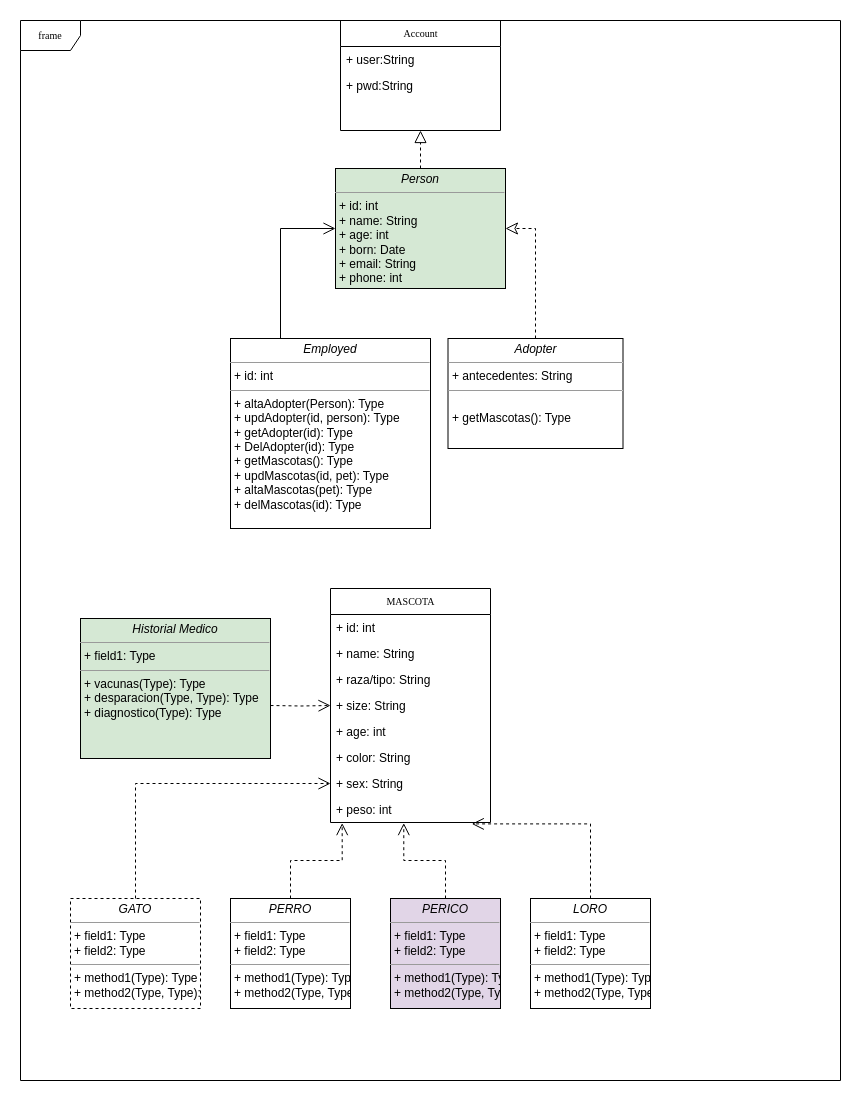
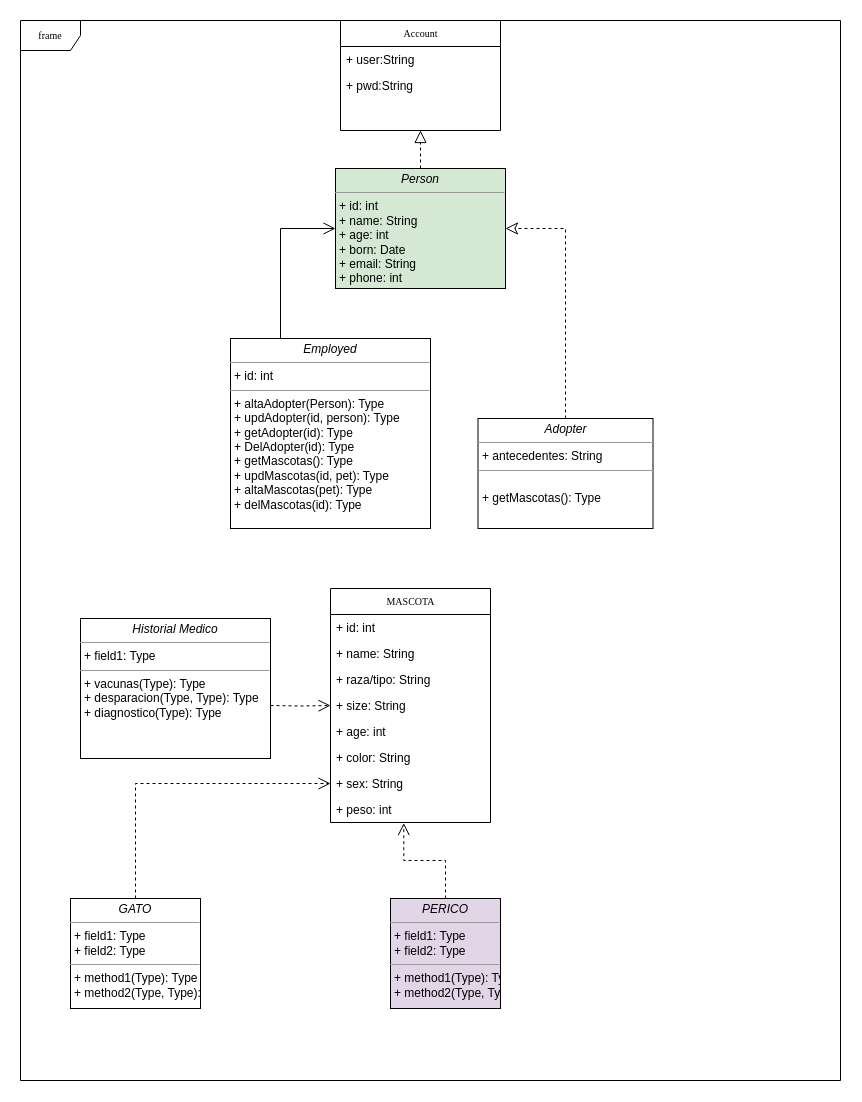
node "Adopter + antecedentes: String + getMascotas(): Type": moved (536, 394) -> (566, 474)
node "Historial Medico + field1: Type + vacunas(Type): Type + desparacion(Type, Type): Type + diagnostico(Type): Type": fillcolor #d5e8d4 -> #ffffff
edge "LORO + field1: Type + field2: Type + method1(Type): Type + method2(Type, Type): Type" -> "+ peso: int": removed
edge "PERRO + field1: Type + field2: Type + method1(Type): Type + method2(Type, Type): Type" -> "+ peso: int": removed
node "GATO + field1: Type + field2: Type + method1(Type): Type + method2(Type, Type): Type": style dashed -> solid
node "PERRO + field1: Type + field2: Type + method1(Type): Type + method2(Type, Type): Type": removed
node "LORO + field1: Type + field2: Type + method1(Type): Type + method2(Type, Type): Type": removed
